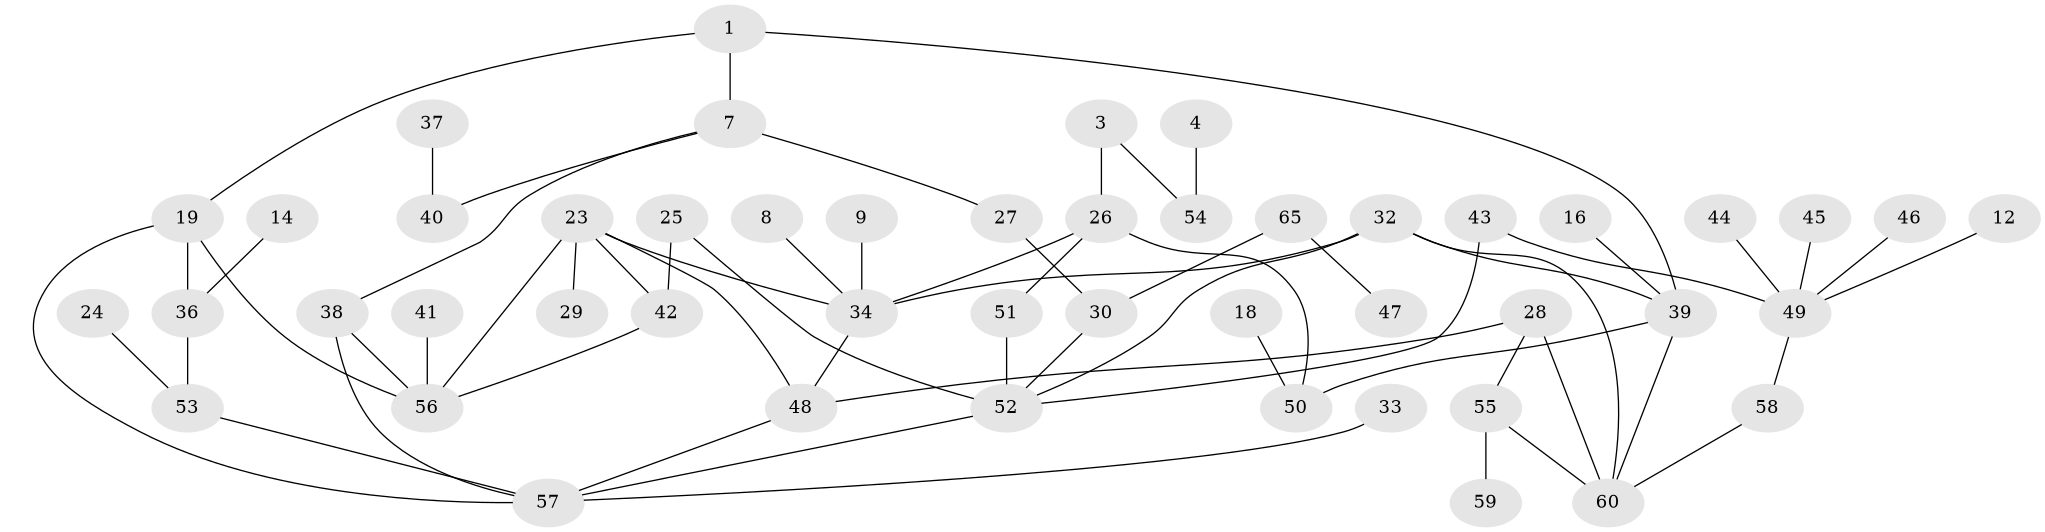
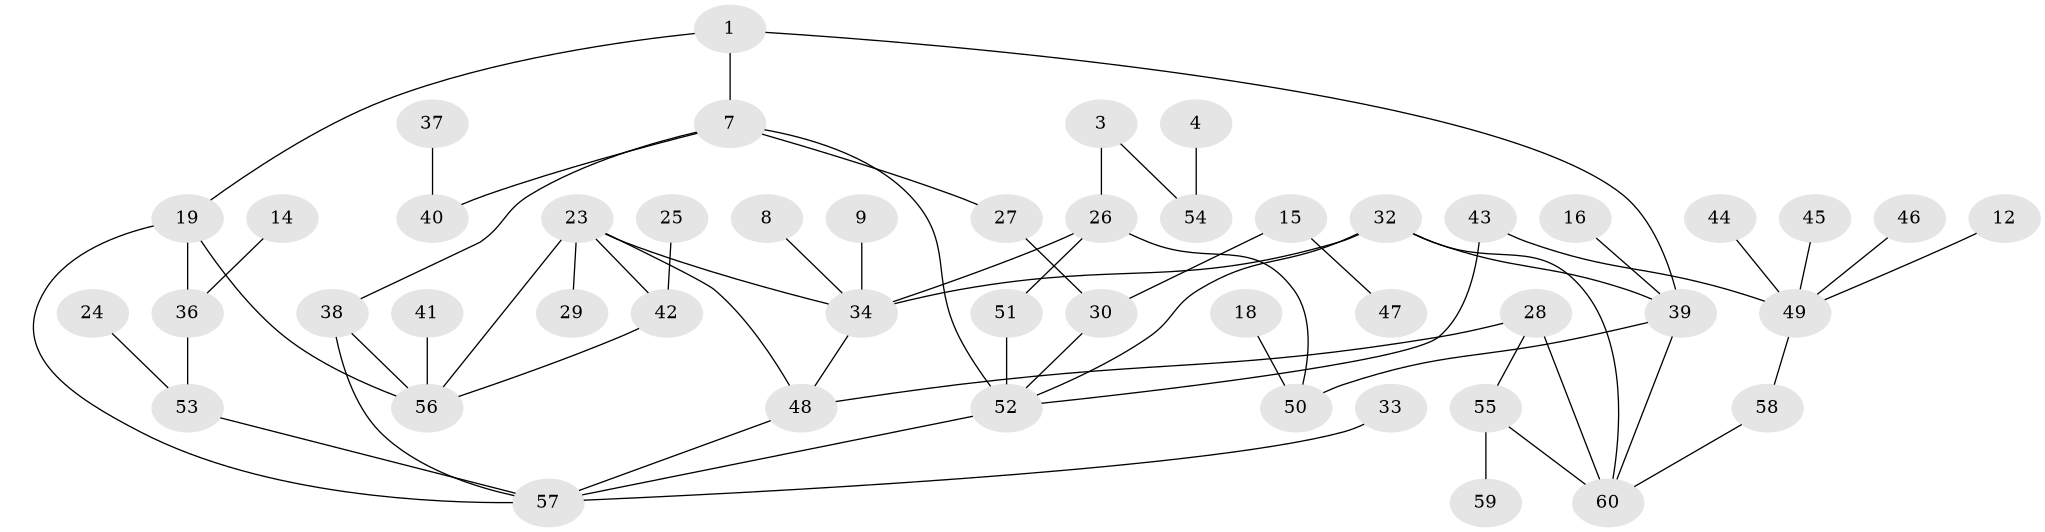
node "65": label "65" -> "15"
edge "25" -- "52": now "7" -- "52"
